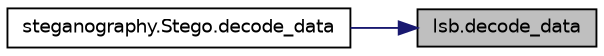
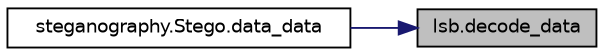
node "steganography.Stego.decode_data": label "steganography.Stego.decode_data" -> "steganography.Stego.data_data"
